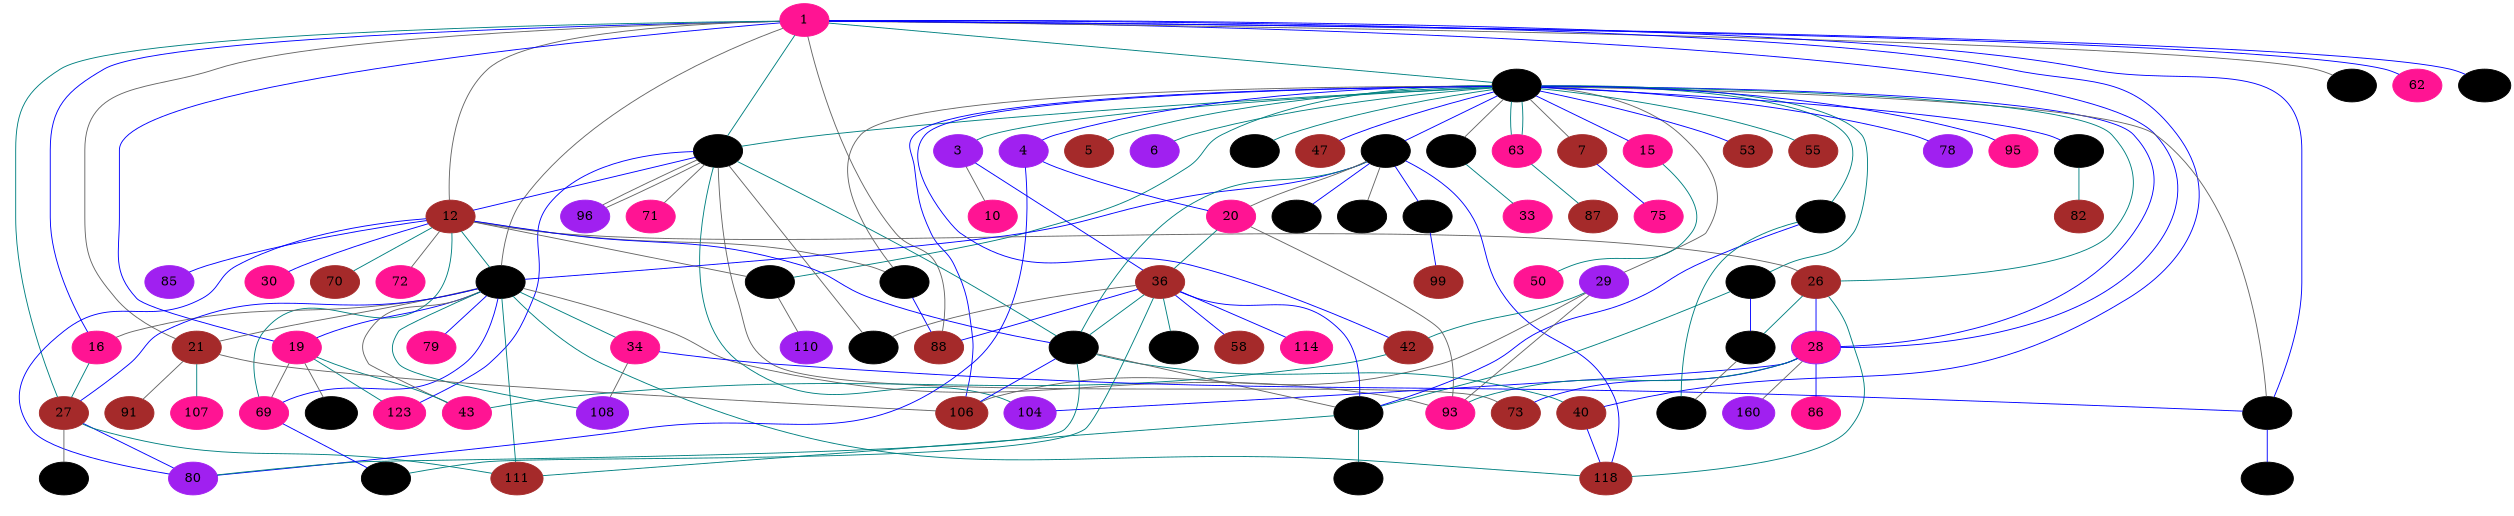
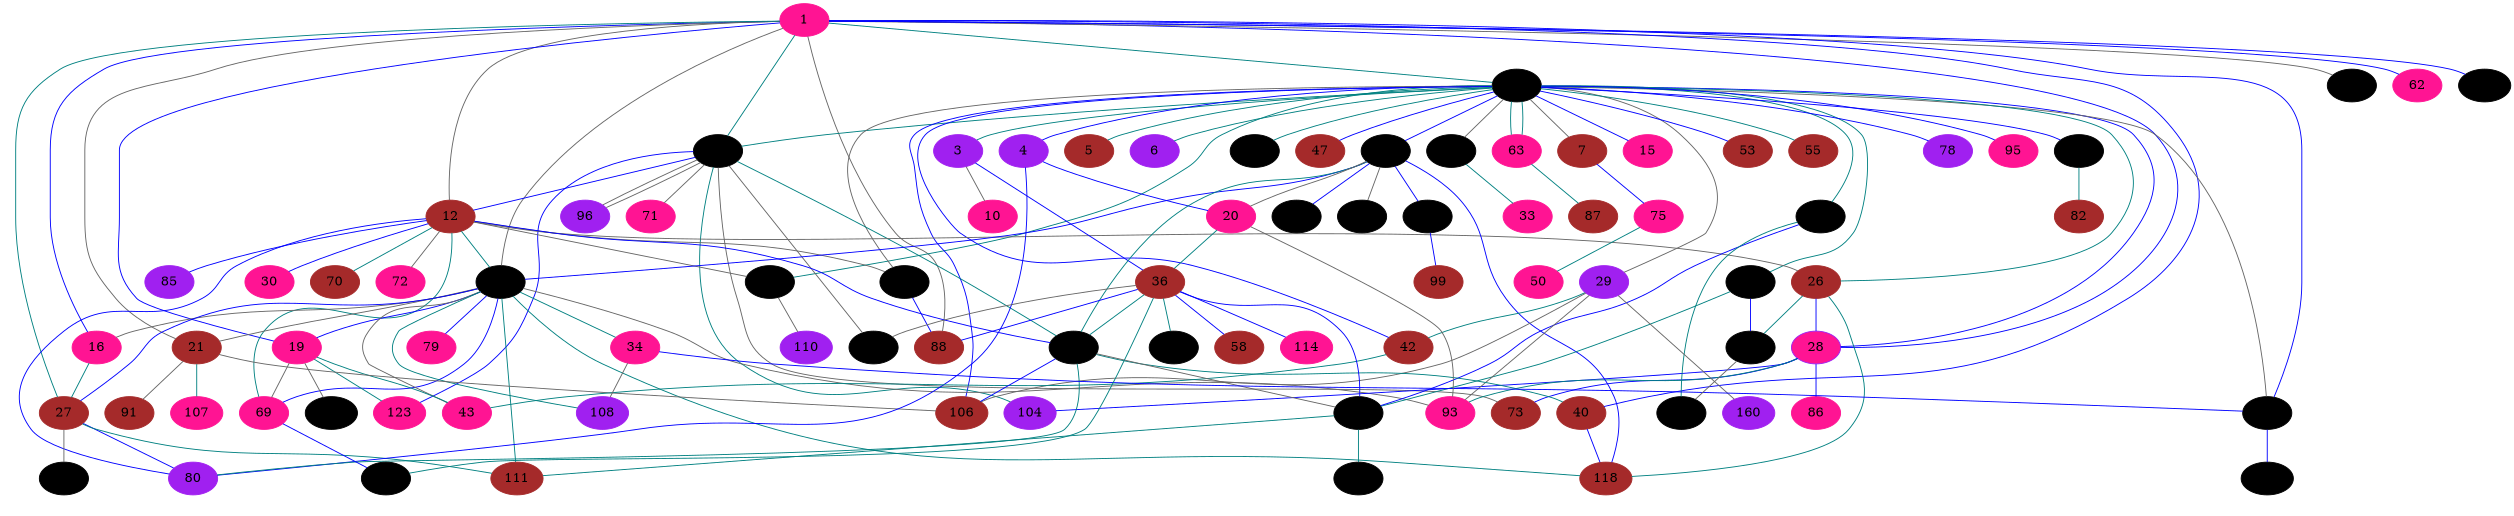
edge "15" -- "50": now "75" -- "50"
edge "28" -- "160": now "29" -- "160"
